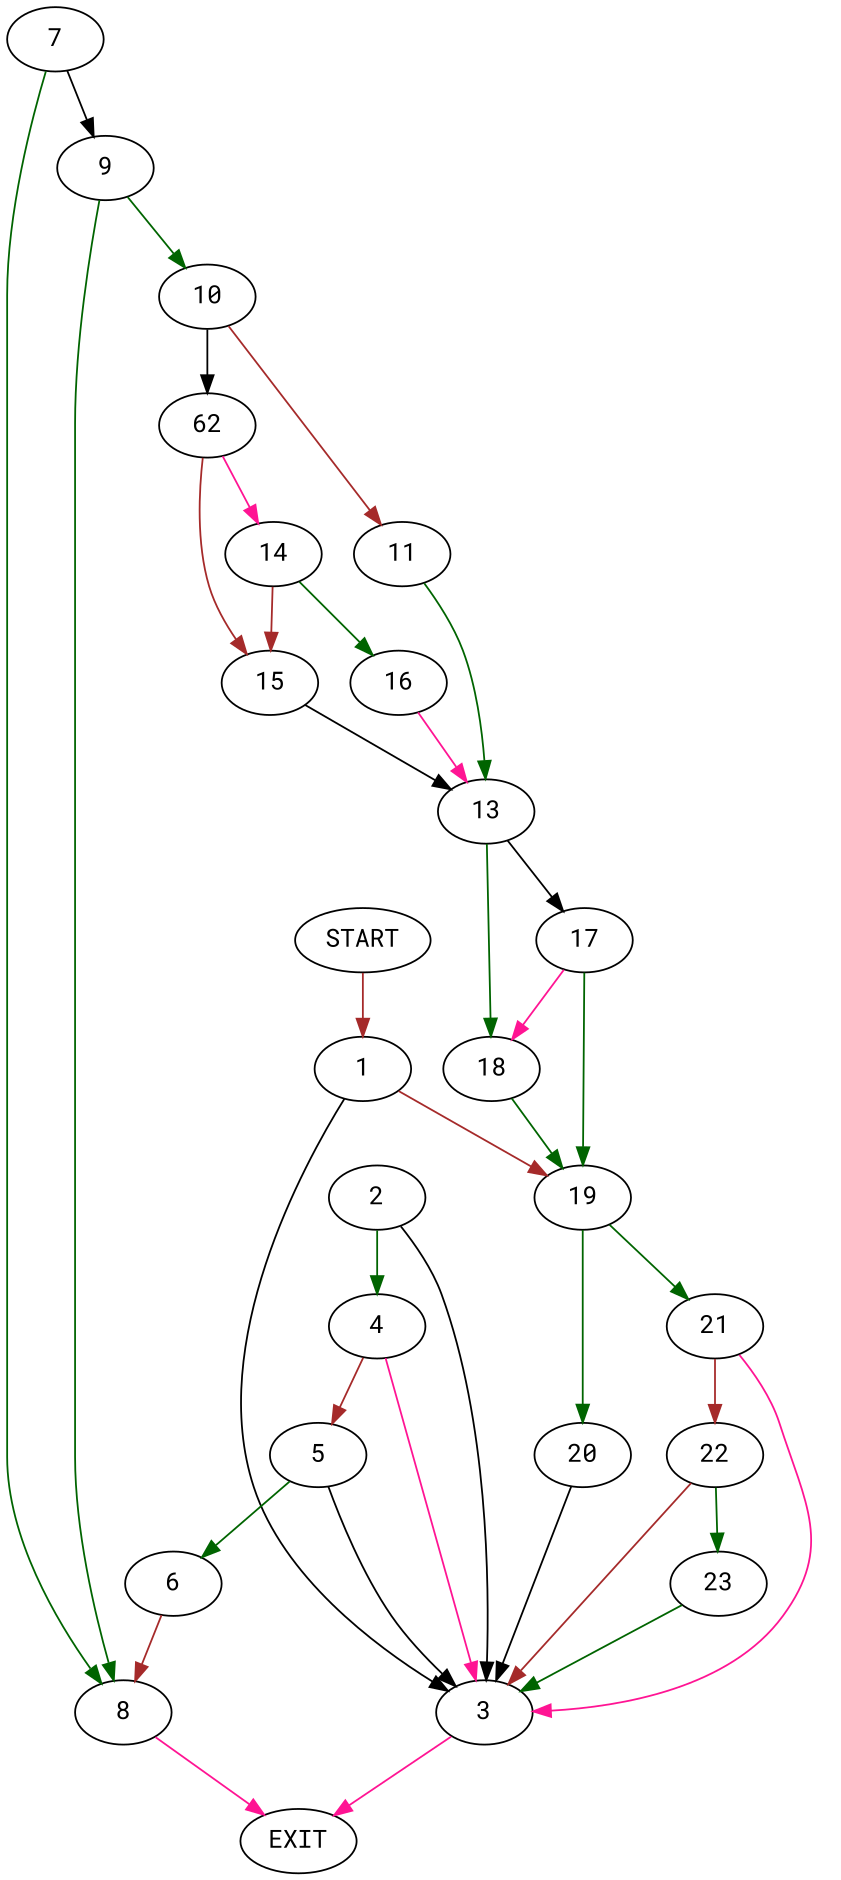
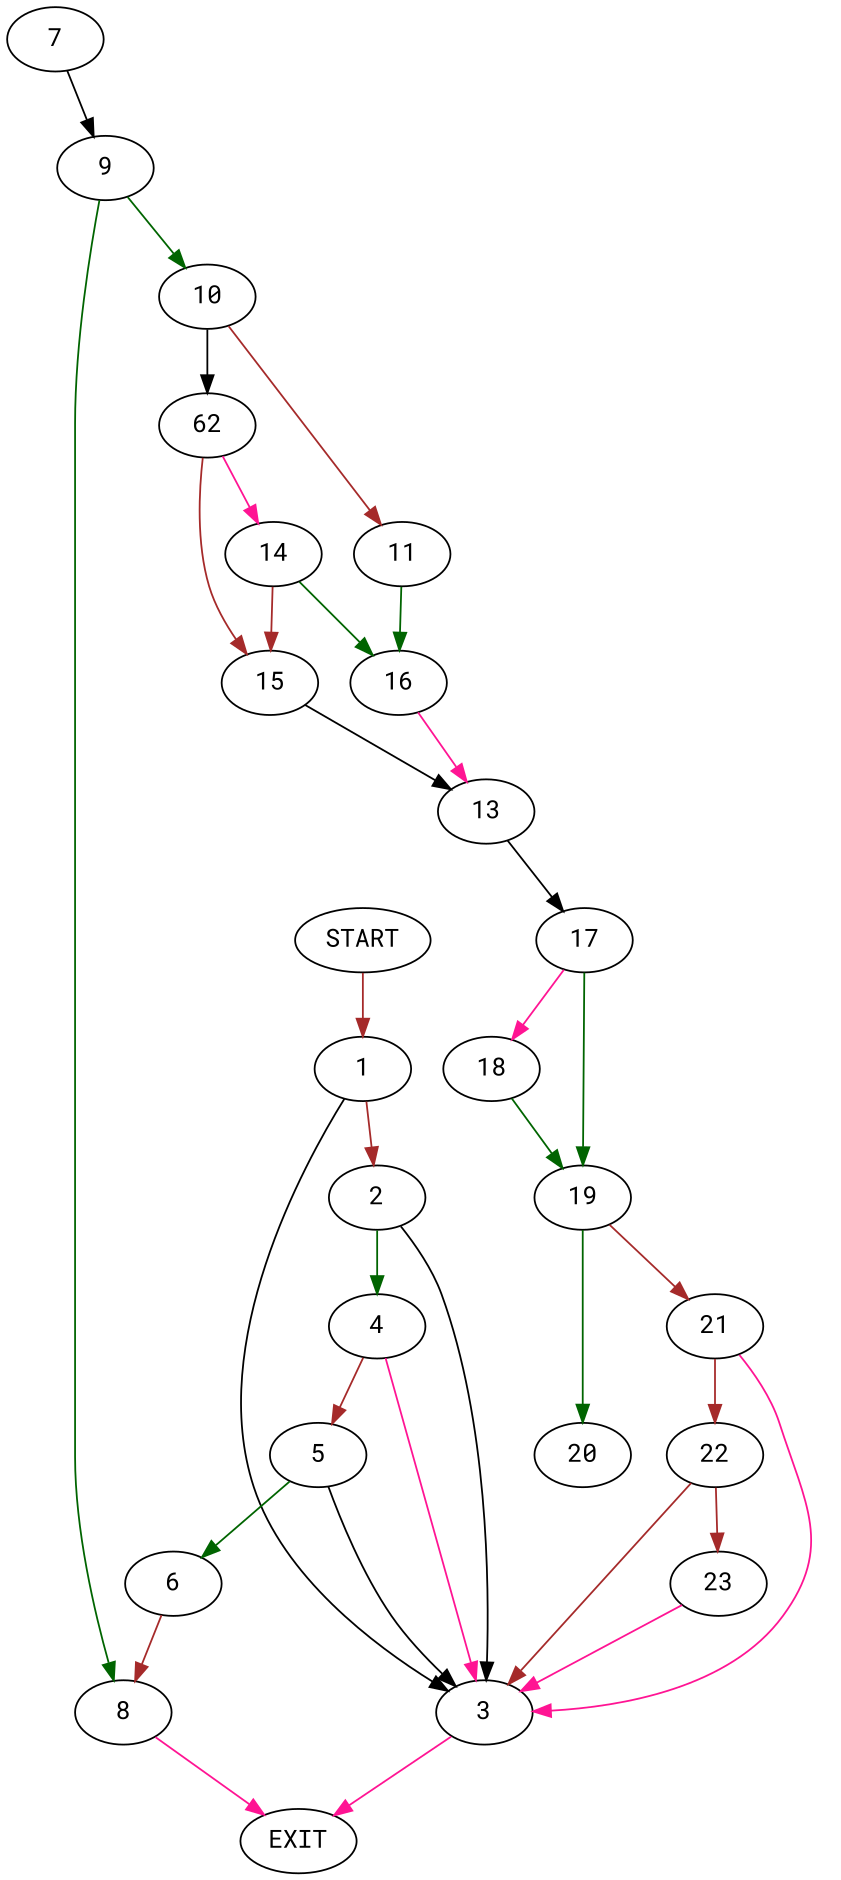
edge "11" -> "13": now "11" -> "16"
edge "7" -> "8": removed
edge "13" -> "18": removed
edge "1" -> "19": now "1" -> "2"
edge "19" -> "21": color darkgreen -> brown
edge "22" -> "23": color darkgreen -> brown
edge "20" -> "3": removed
edge "23" -> "3": color darkgreen -> deeppink
